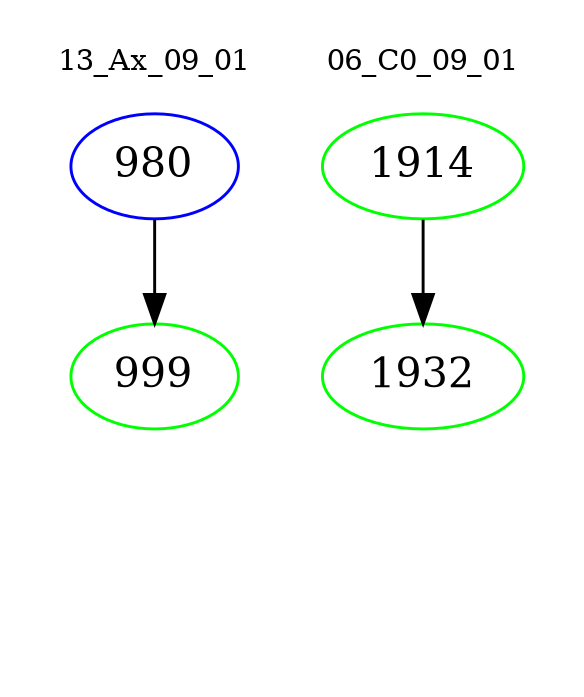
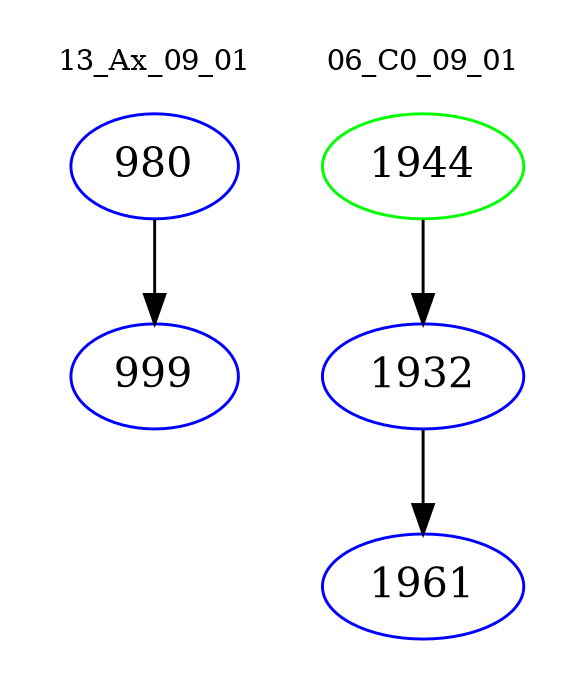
node "1914": label "1914" -> "1944"
node "999": color green -> blue
node "1932": color green -> blue
node "1961": added
